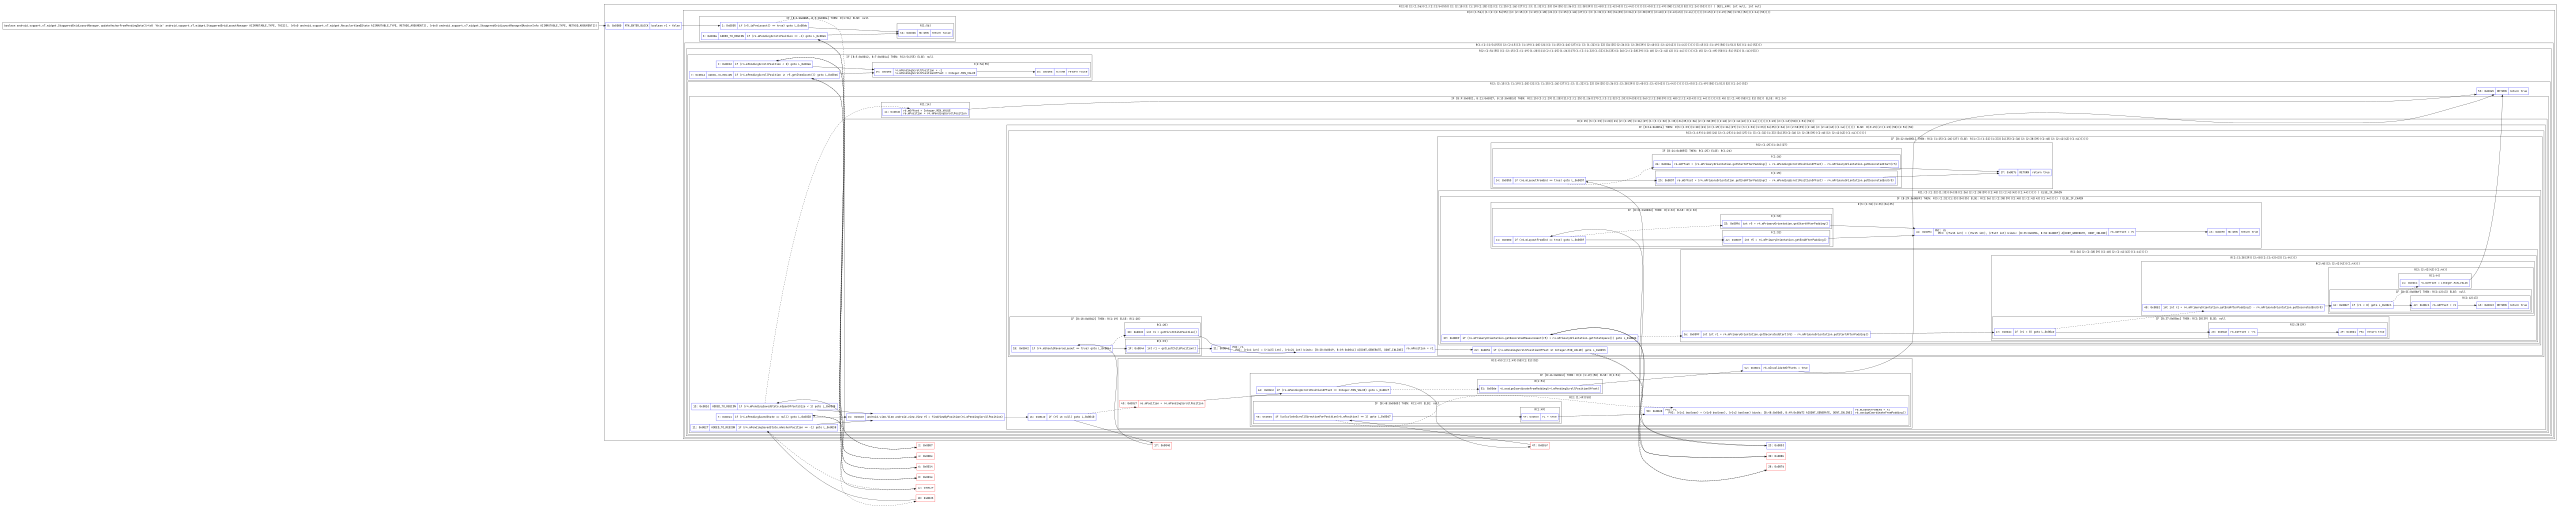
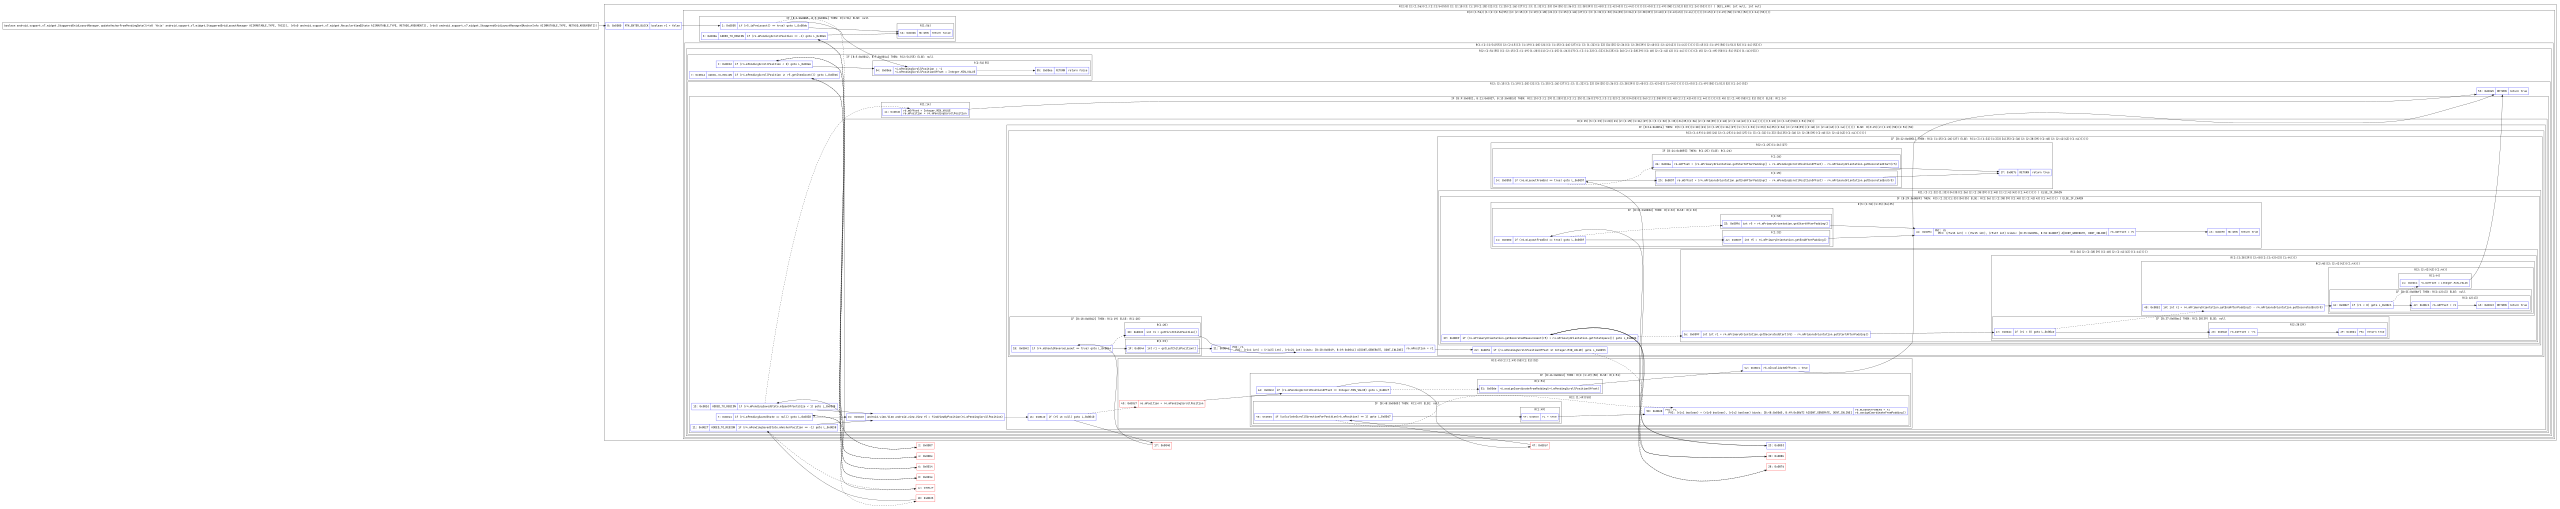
edge "7: 0x001a" -> "54: 0x00e6": now "1: 0x0005" -> "54: 0x00e6"
edge "22: 0x0051" -> "23: 0x0053": now "29: 0x0089" -> "23: 0x0053"
